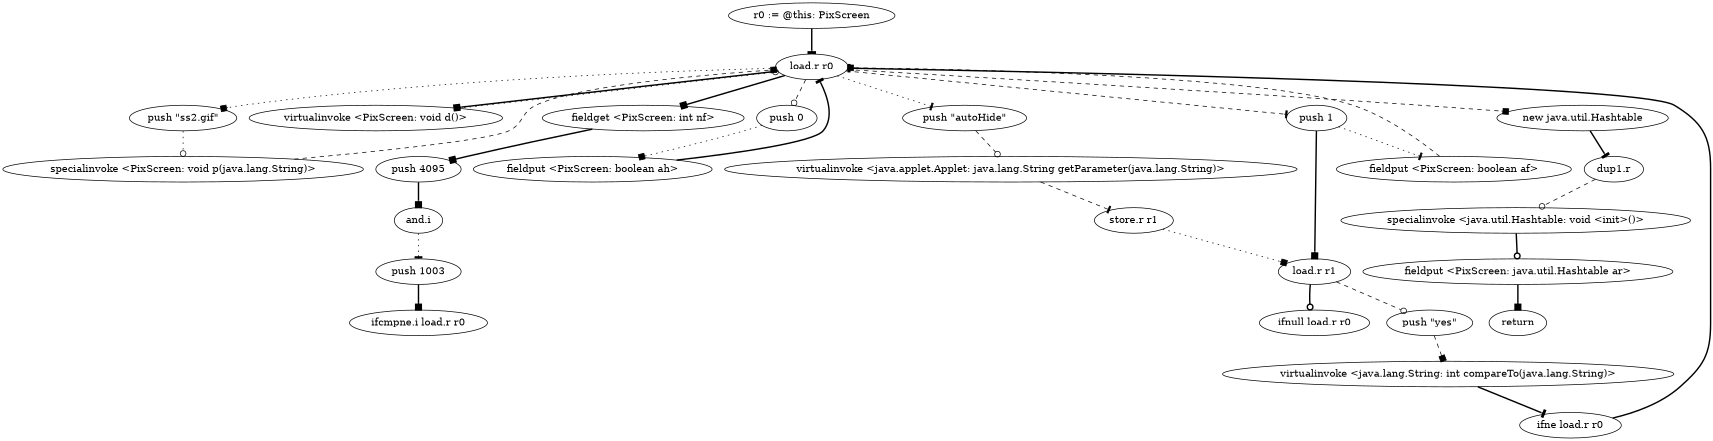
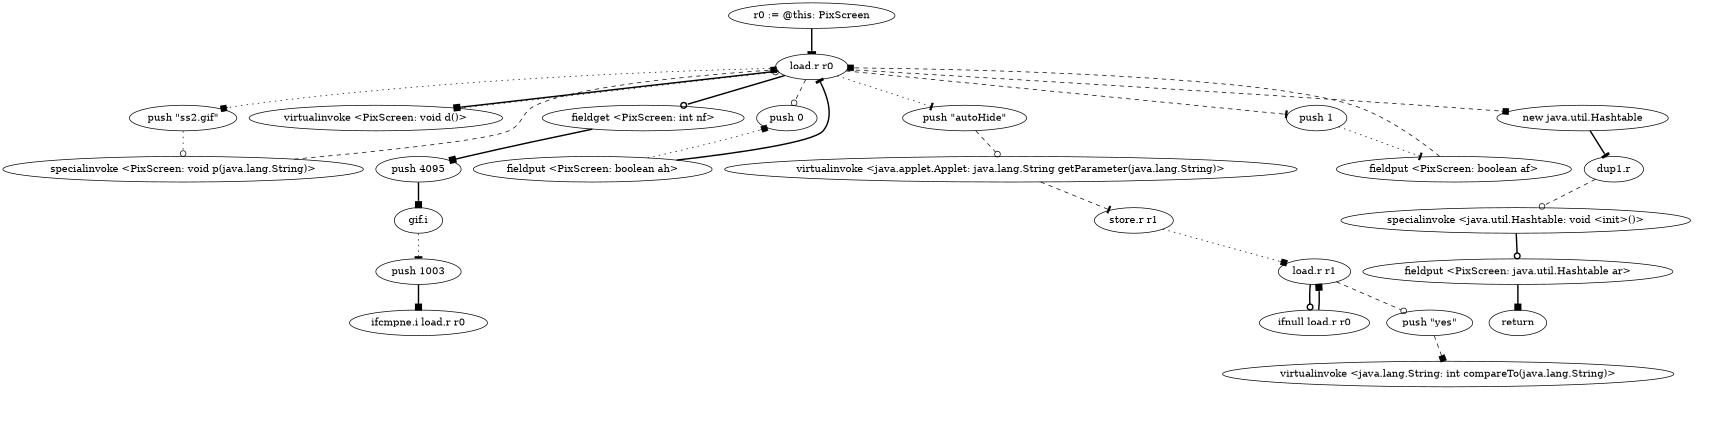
edge "load.r r0" -> "fieldget <PixScreen: int nf>": arrowhead box -> odot
edge "push 0" -> "fieldput <PixScreen: boolean ah>": reversed
edge "push 1" -> "load.r r1": now "ifnull load.r r0" -> "load.r r1"
node "and.i": label "and.i" -> "gif.i"
node "ifne load.r r0": removed
